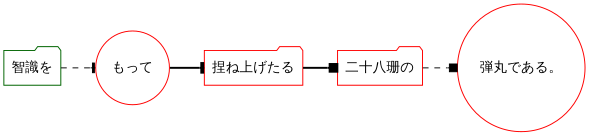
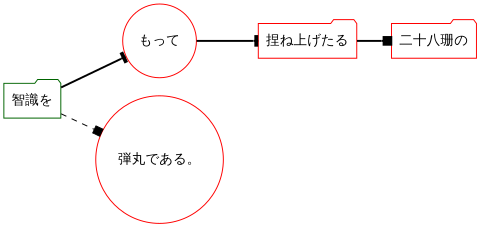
edge "智識を" -> "もって": style dashed -> bold
edge "二十八珊の" -> "弾丸である。": now "智識を" -> "弾丸である。"
